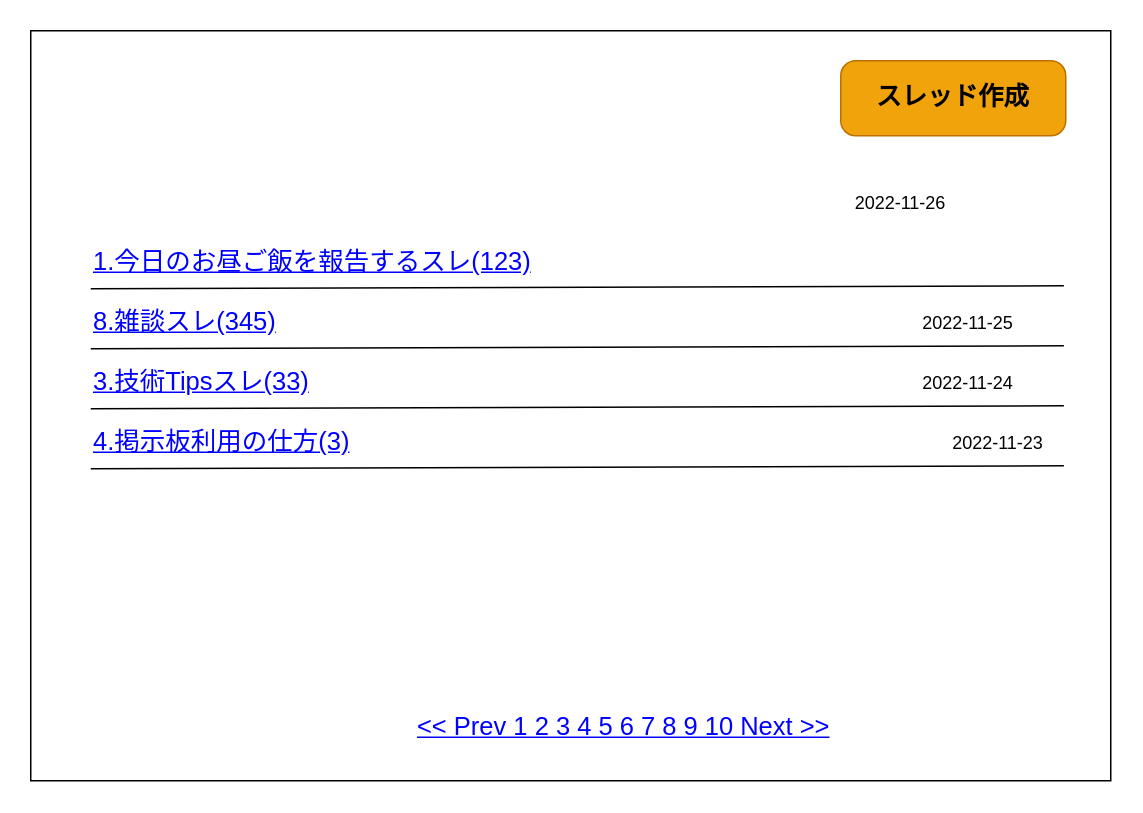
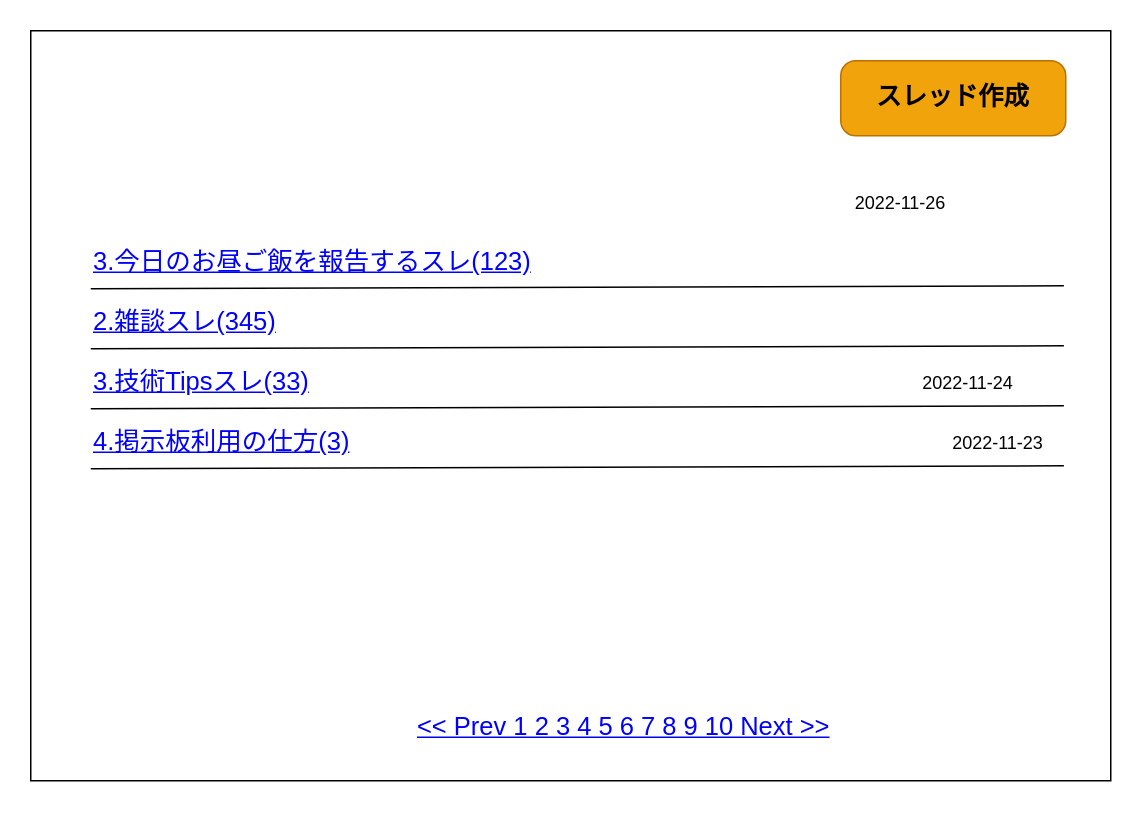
node "1.今日のお昼ご飯を報告するスレ(123)": label "1.今日のお昼ご飯を報告するスレ(123)" -> "3.今日のお昼ご飯を報告するスレ(123)"
node "8.雑談スレ(345)": label "8.雑談スレ(345)" -> "2.雑談スレ(345)"
node "2022-11-25": removed
